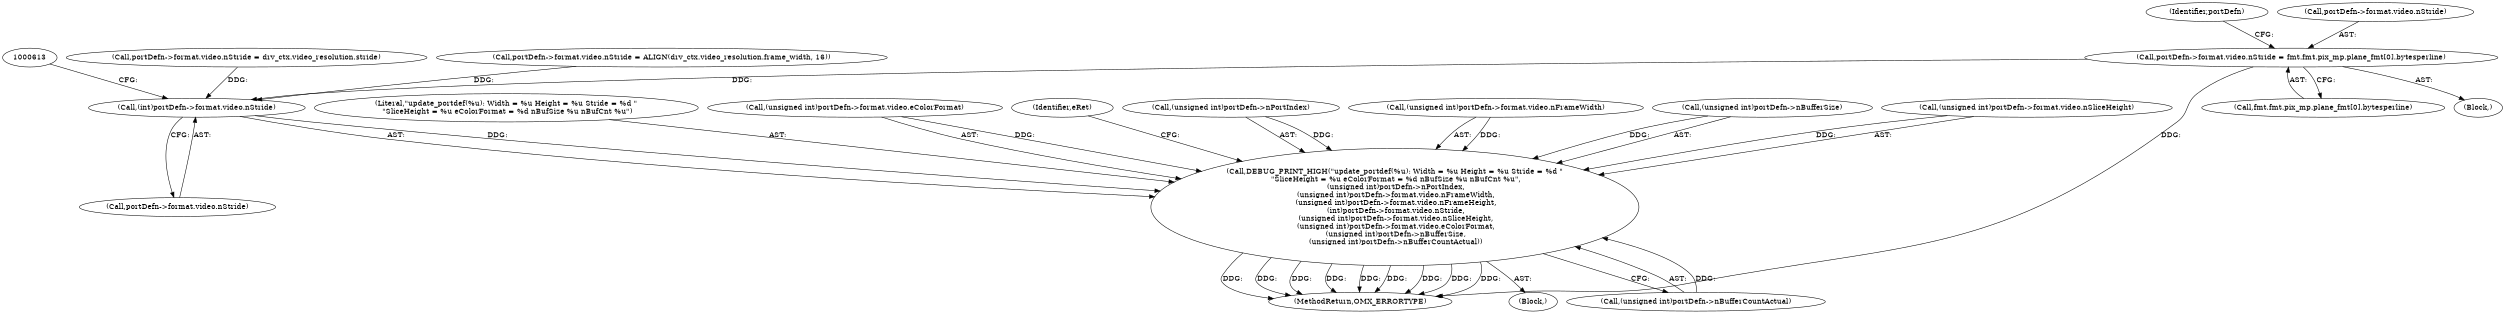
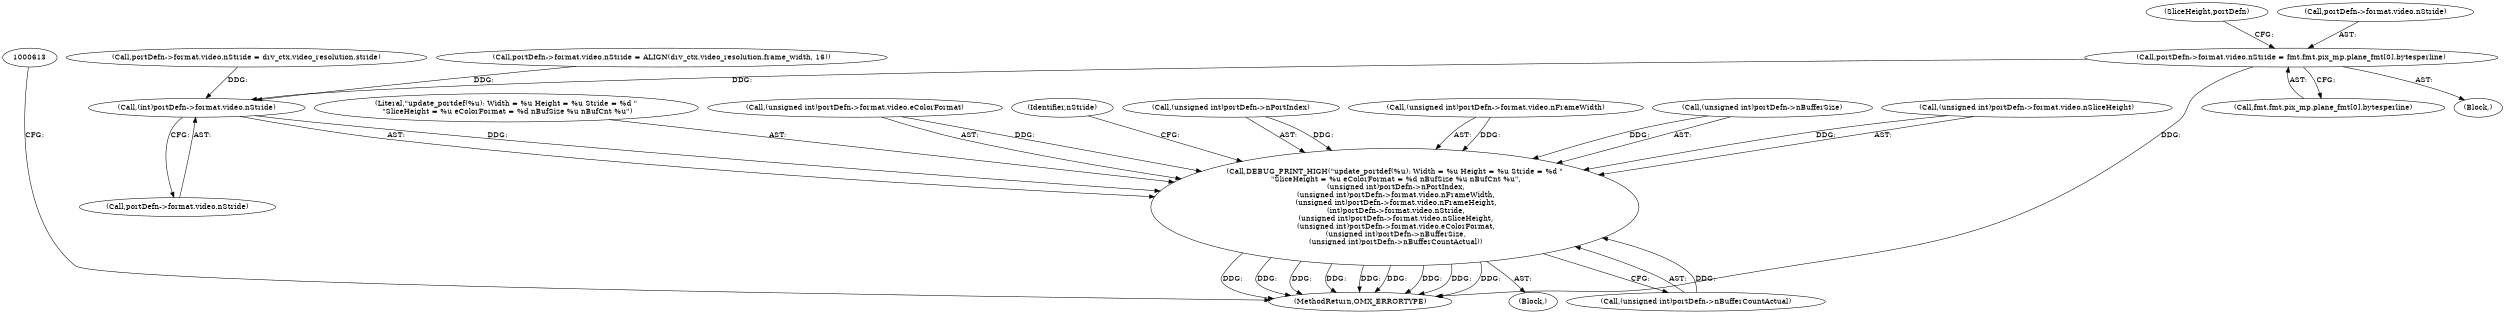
node "(Identifier,portDefn)": label "(Identifier,portDefn)" -> "(SliceHeight,portDefn)"
edge "1000613" -> "(Call,(int)portDefn->format.video.nStride)": now "1000613" -> "(MethodReturn,OMX_ERRORTYPE)"
node "(Identifier,eRet)": label "(Identifier,eRet)" -> "(Identifier,nStride)"
